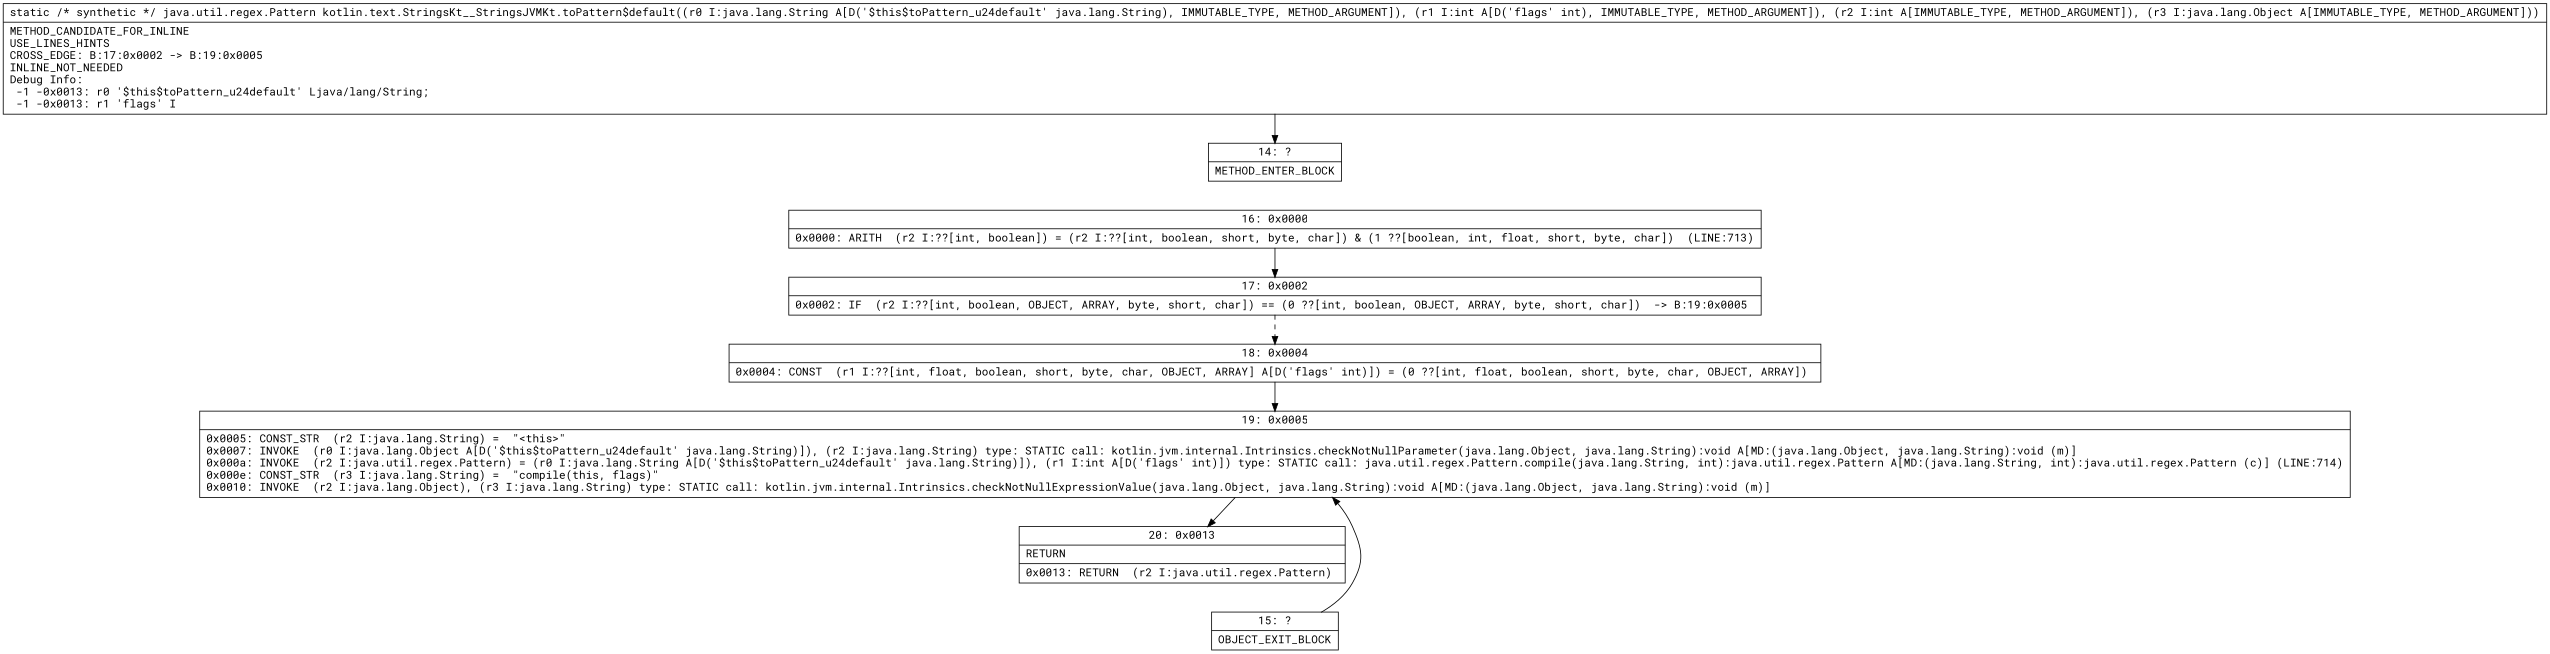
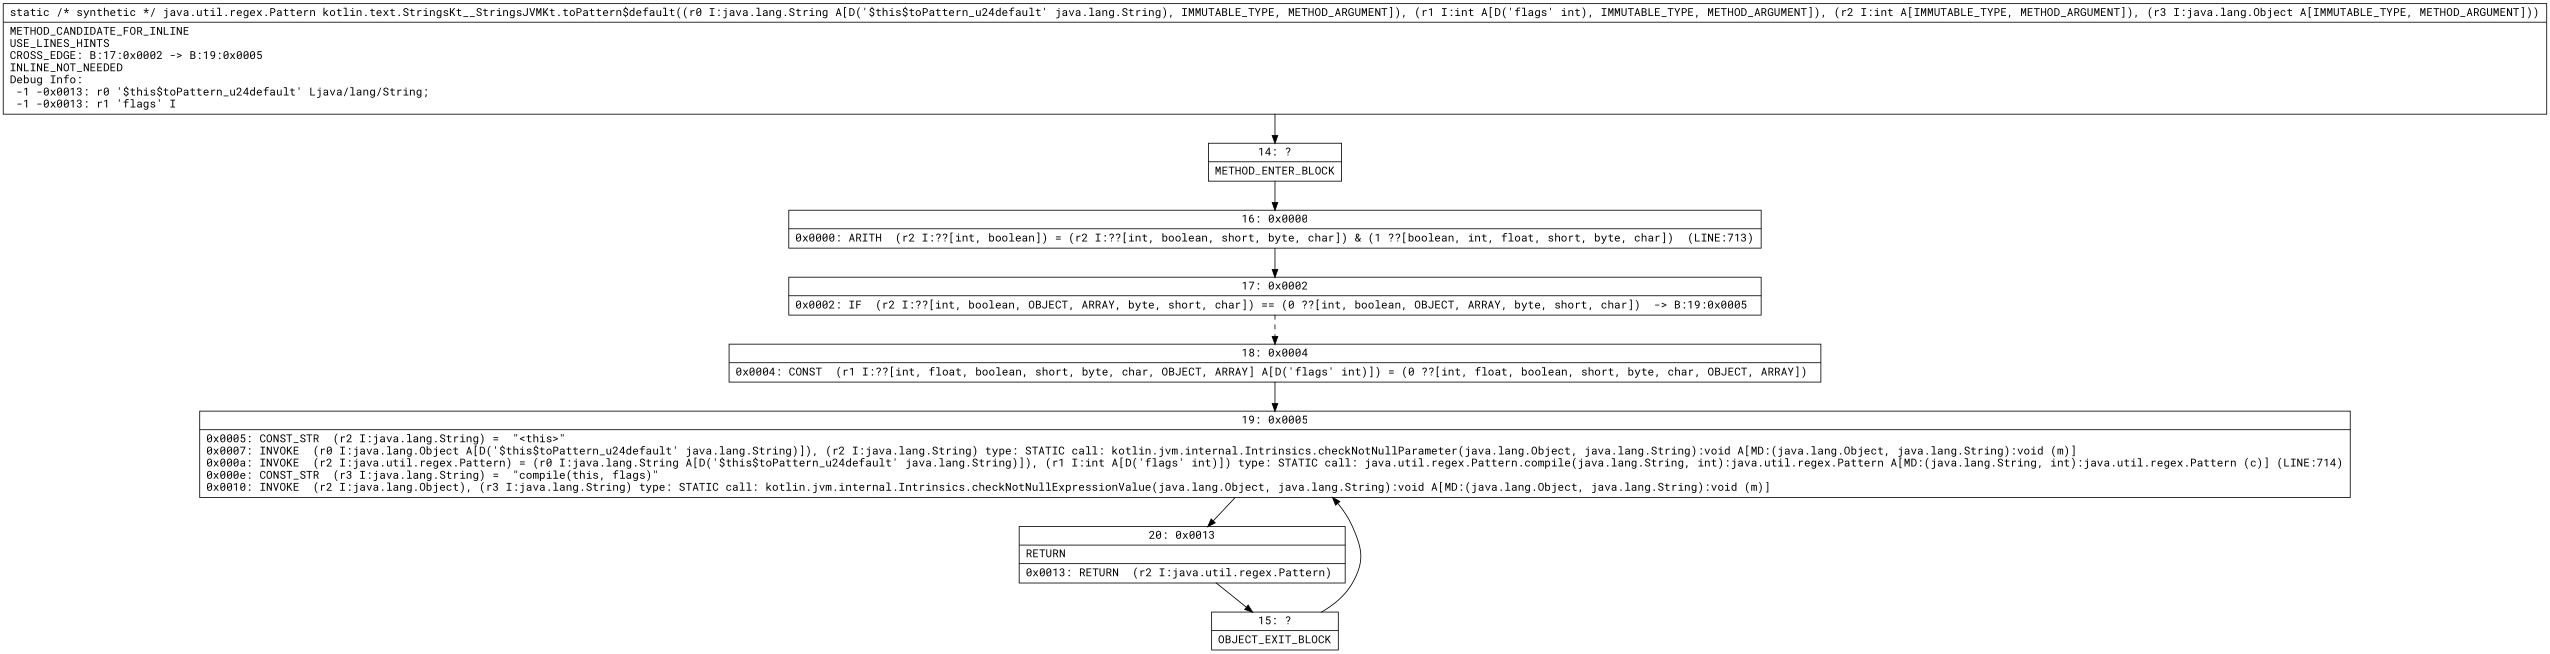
edge "14: ?" -> "16: 0x0000": added
edge "20: 0x0013" -> "15: ?": added
